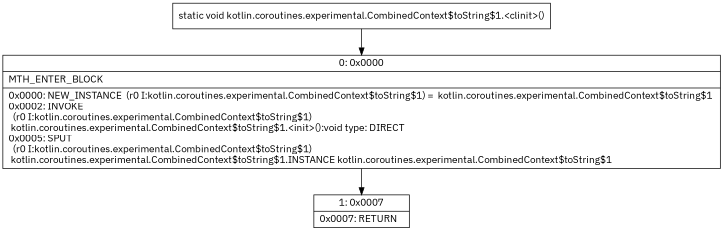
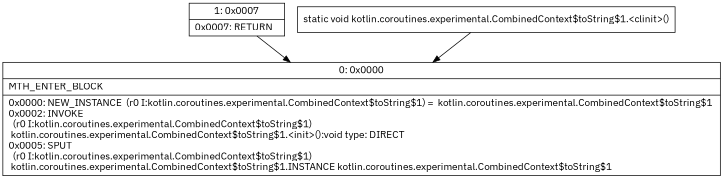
edge "0: 0x0000" -> "1: 0x0007": reversed
